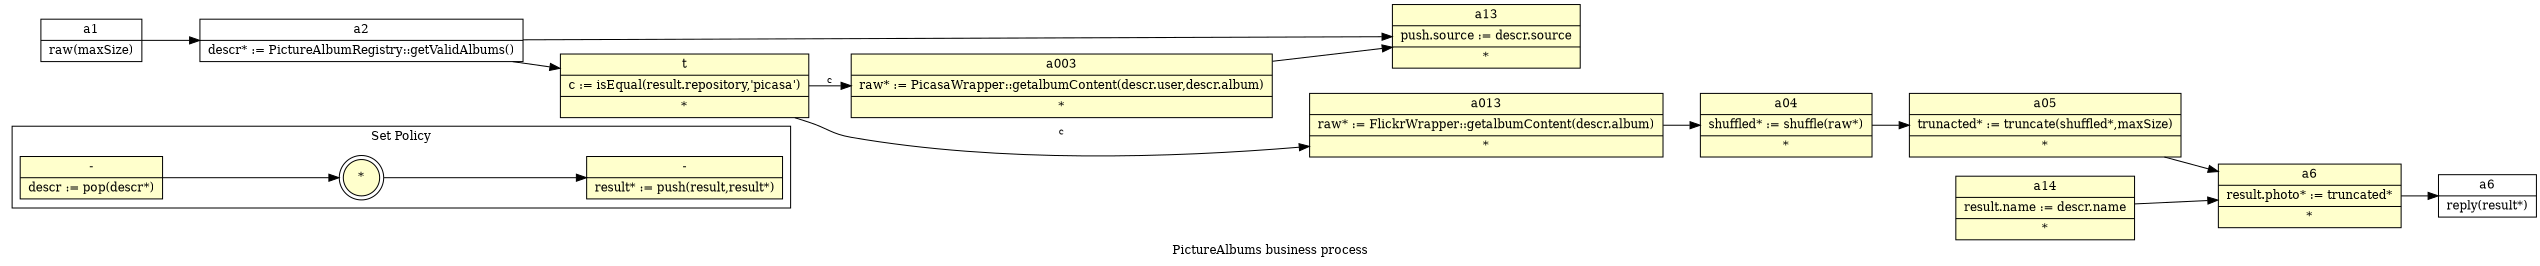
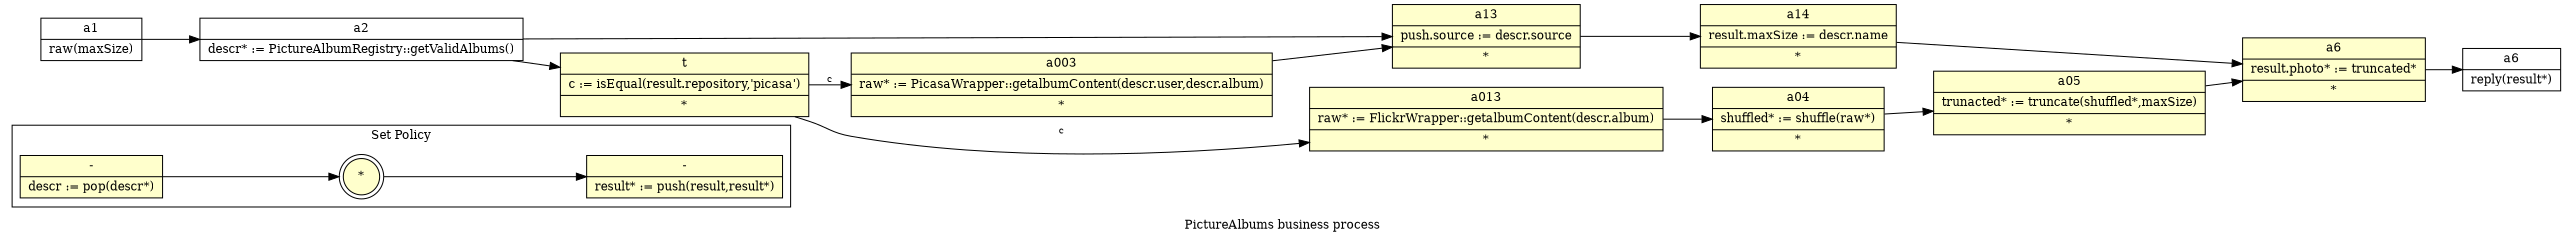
edge "a13" -> "a14": added
node "a14": text "result.name := descr.name" -> "result.maxSize := descr.name"
